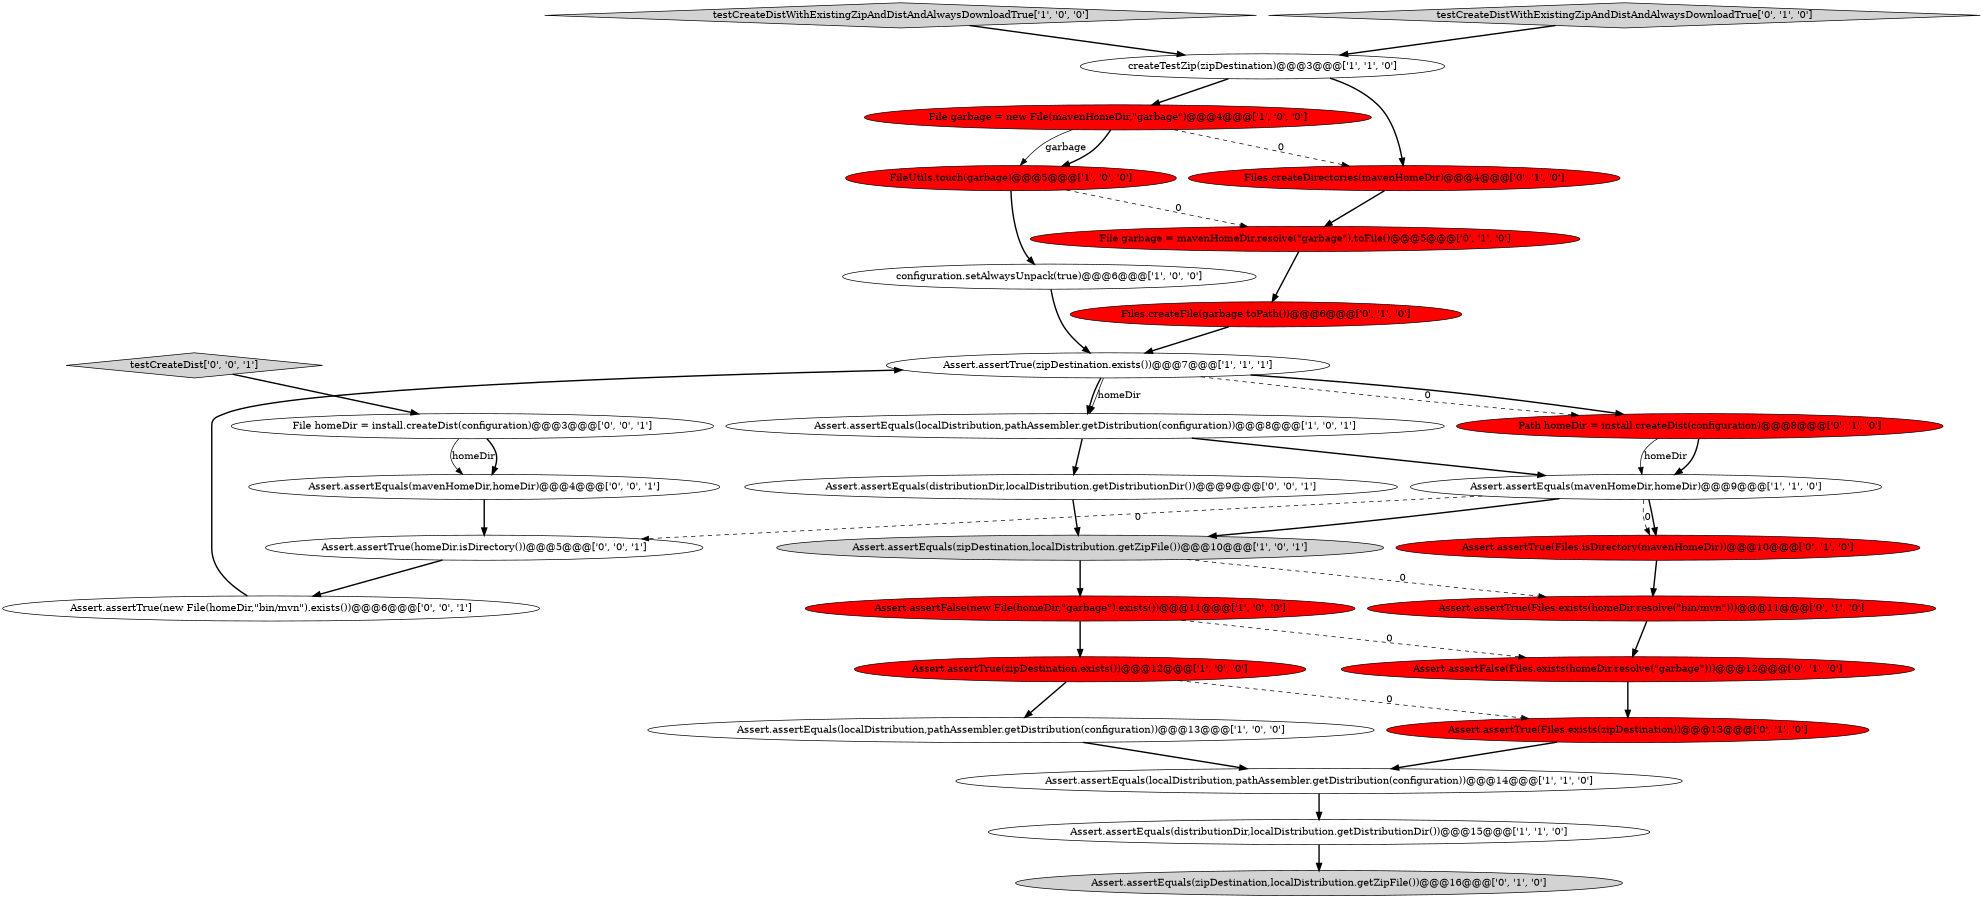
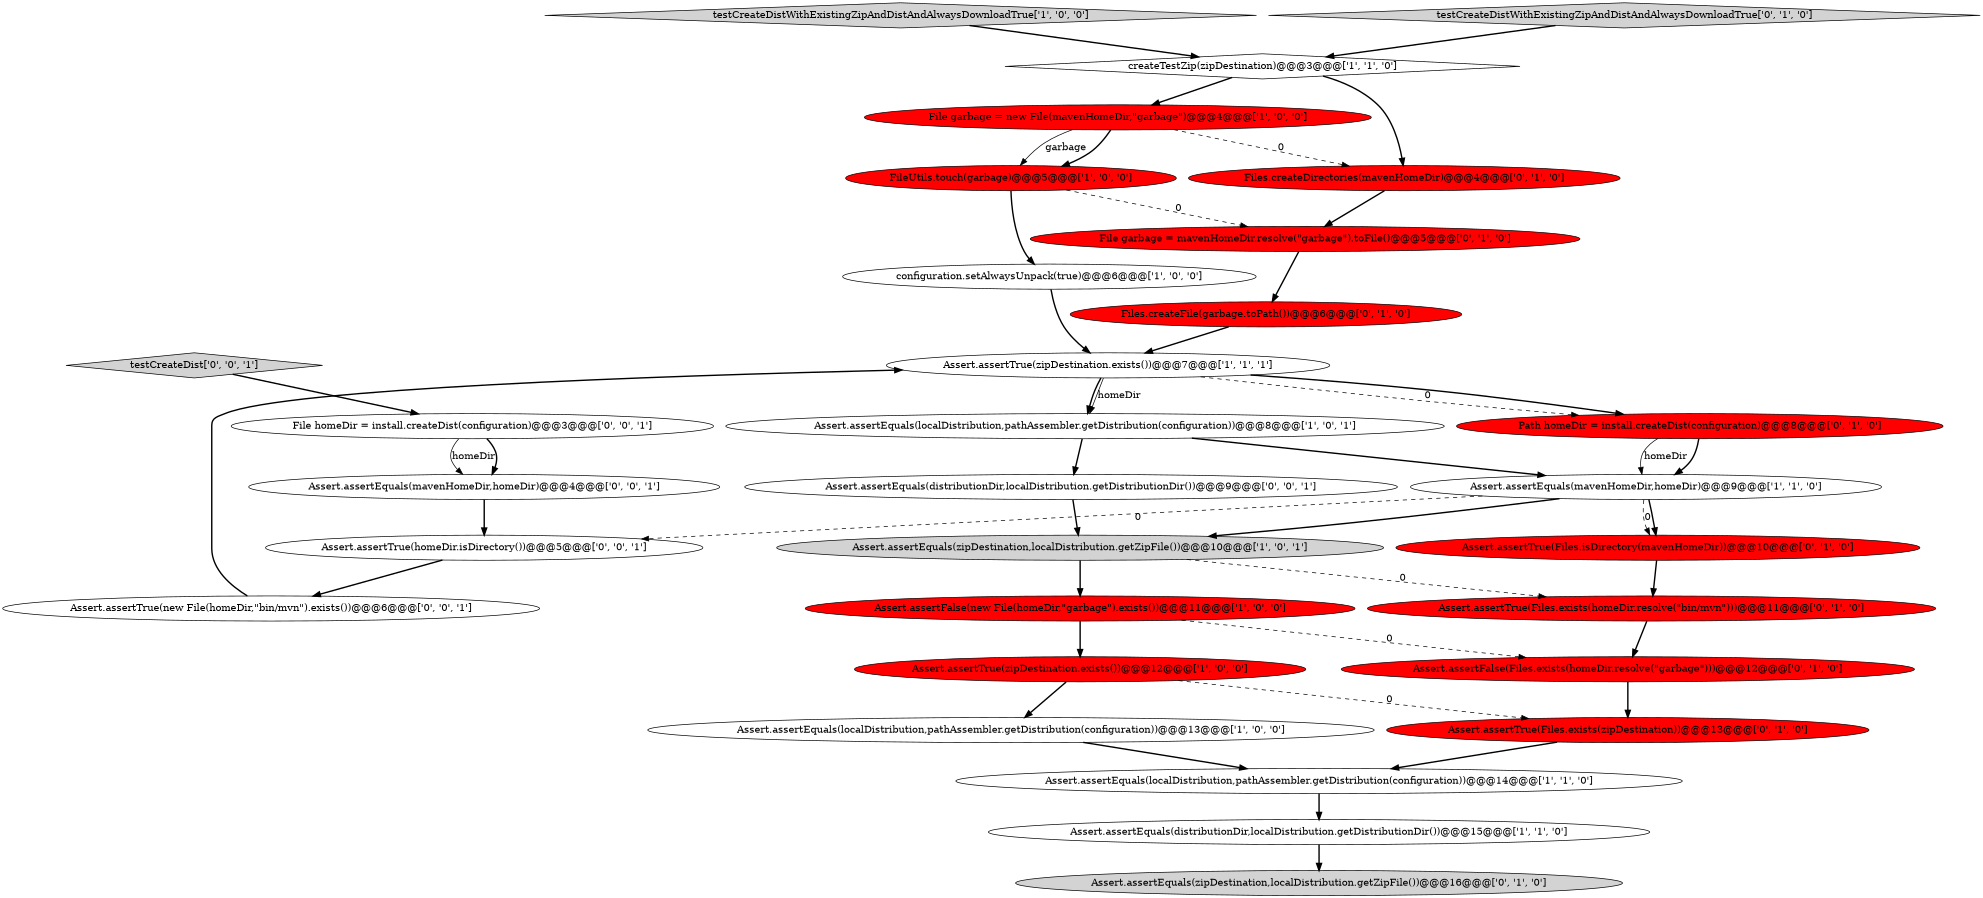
node "createTestZip(zipDestination)@@@3@@@['1', '1', '0']": shape ellipse -> diamond
